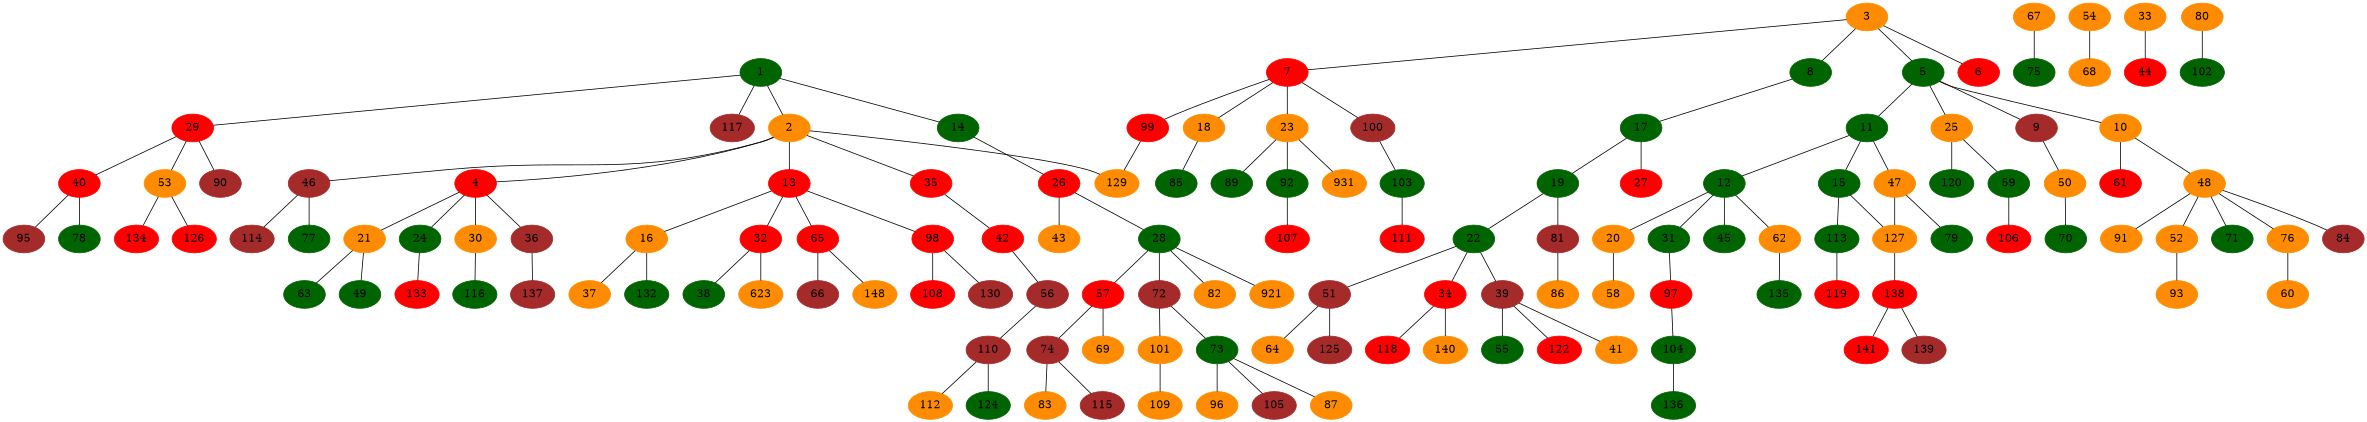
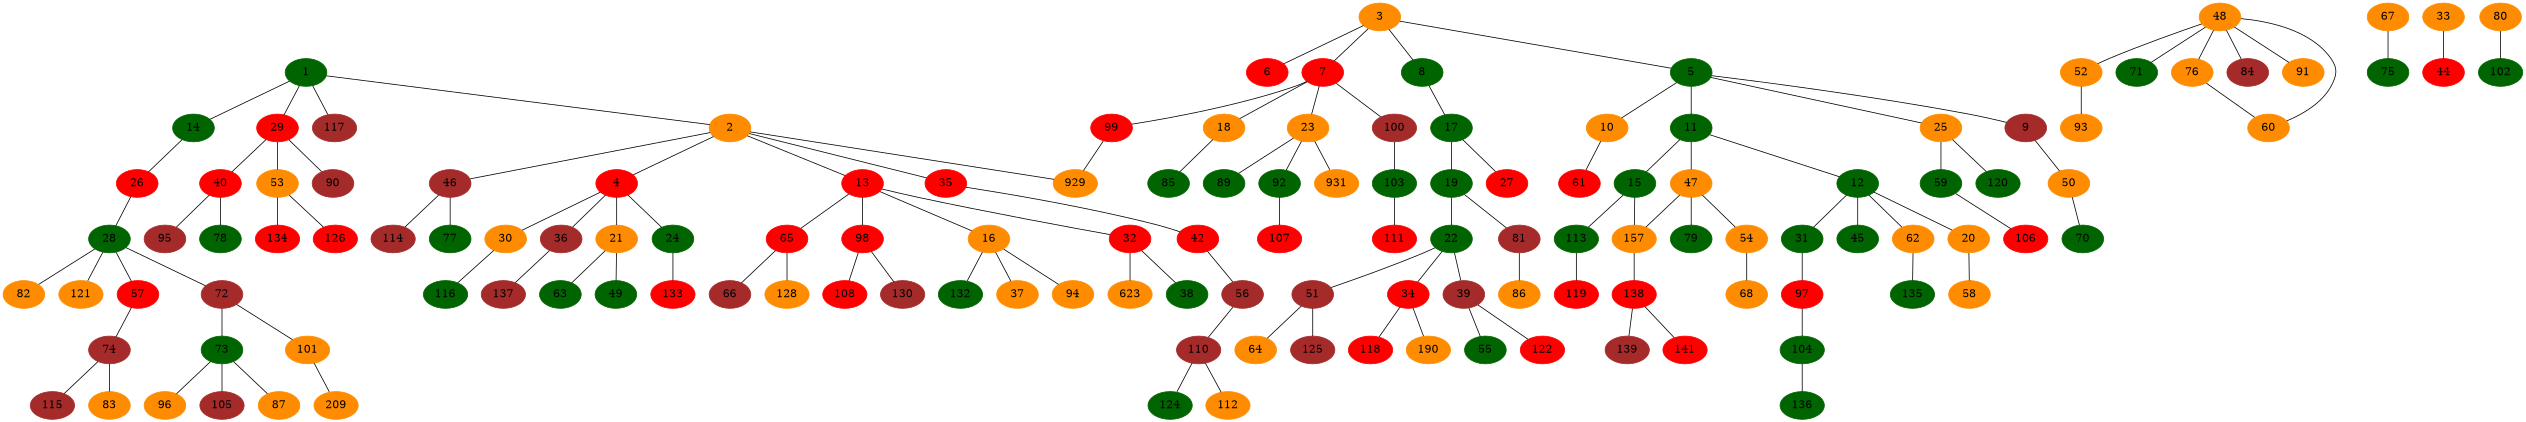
edge "10" -- "48": now "60" -- "48"
node "129": label "129" -> "929"
edge "47" -- "54": added
node "43": removed
node "127": label "127" -> "157"
node "148": label "148" -> "128"
node "94": added
node "921": label "921" -> "121"
node "69": removed
node "140": label "140" -> "190"
node "41": removed
node "109": label "109" -> "209"
